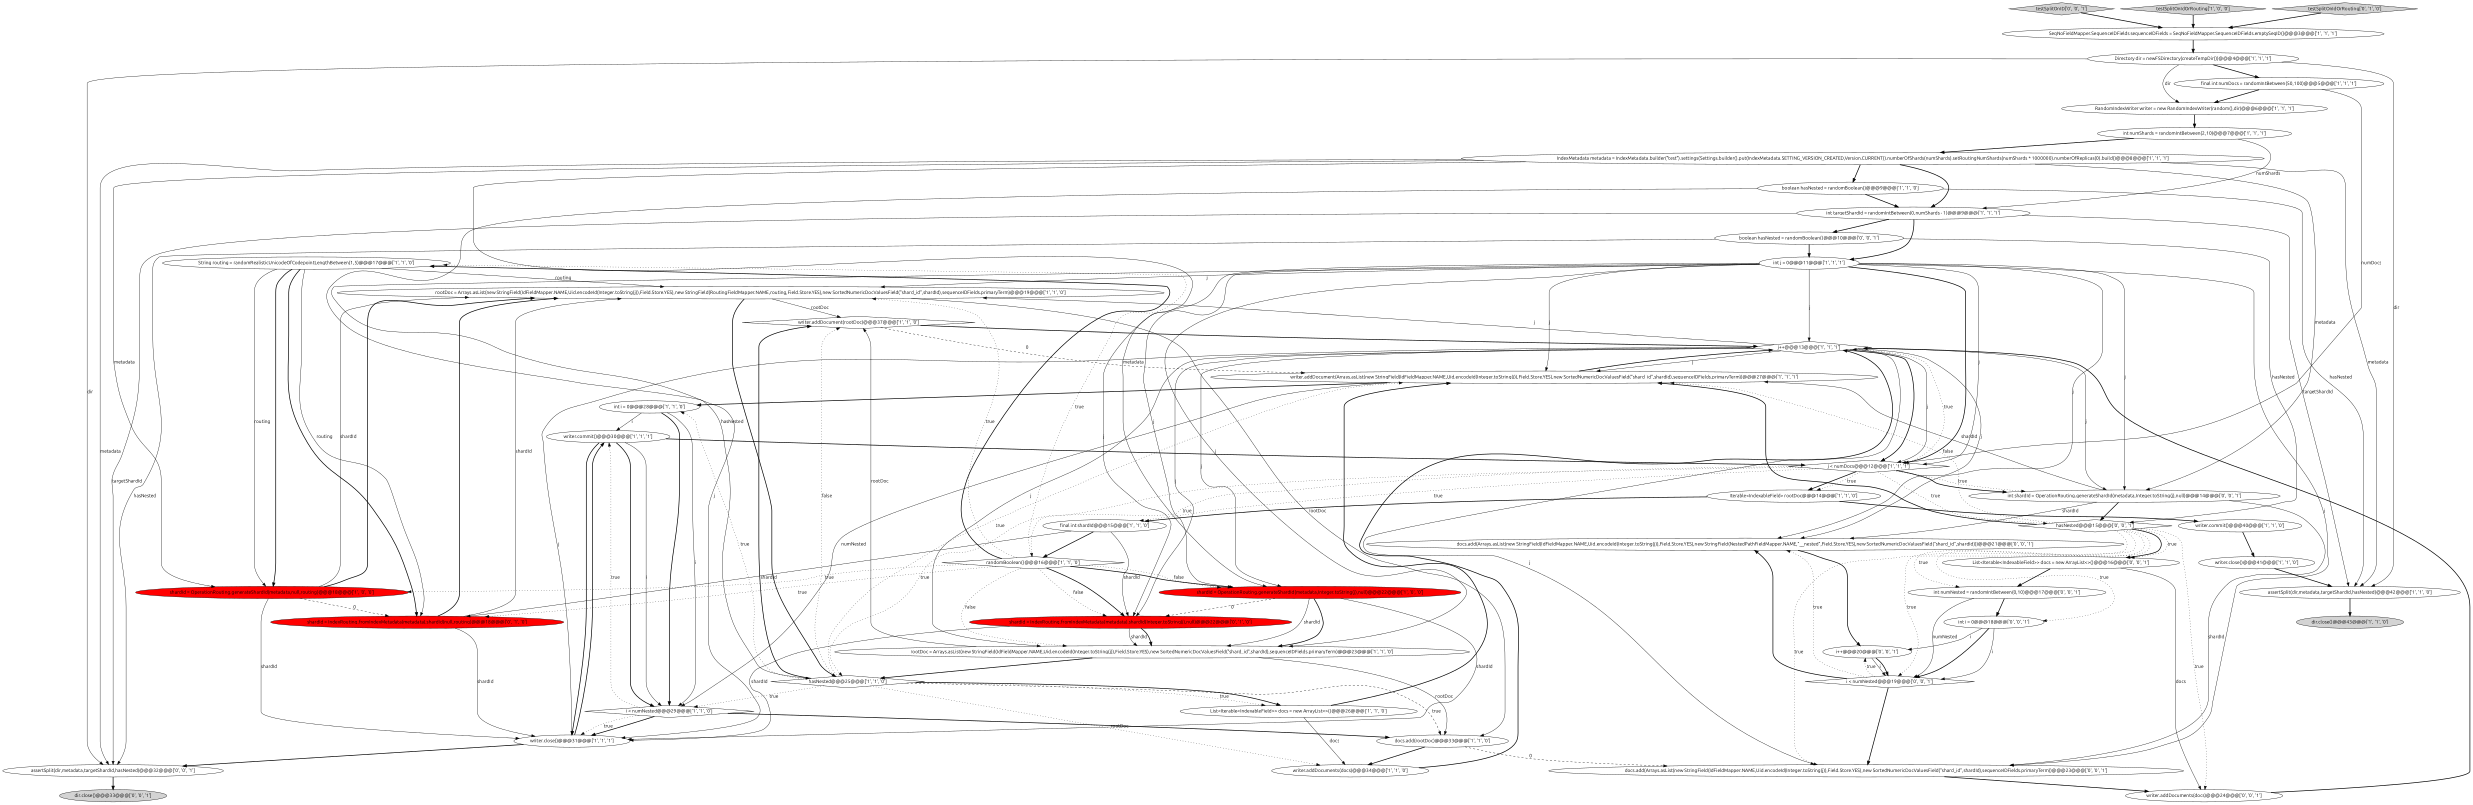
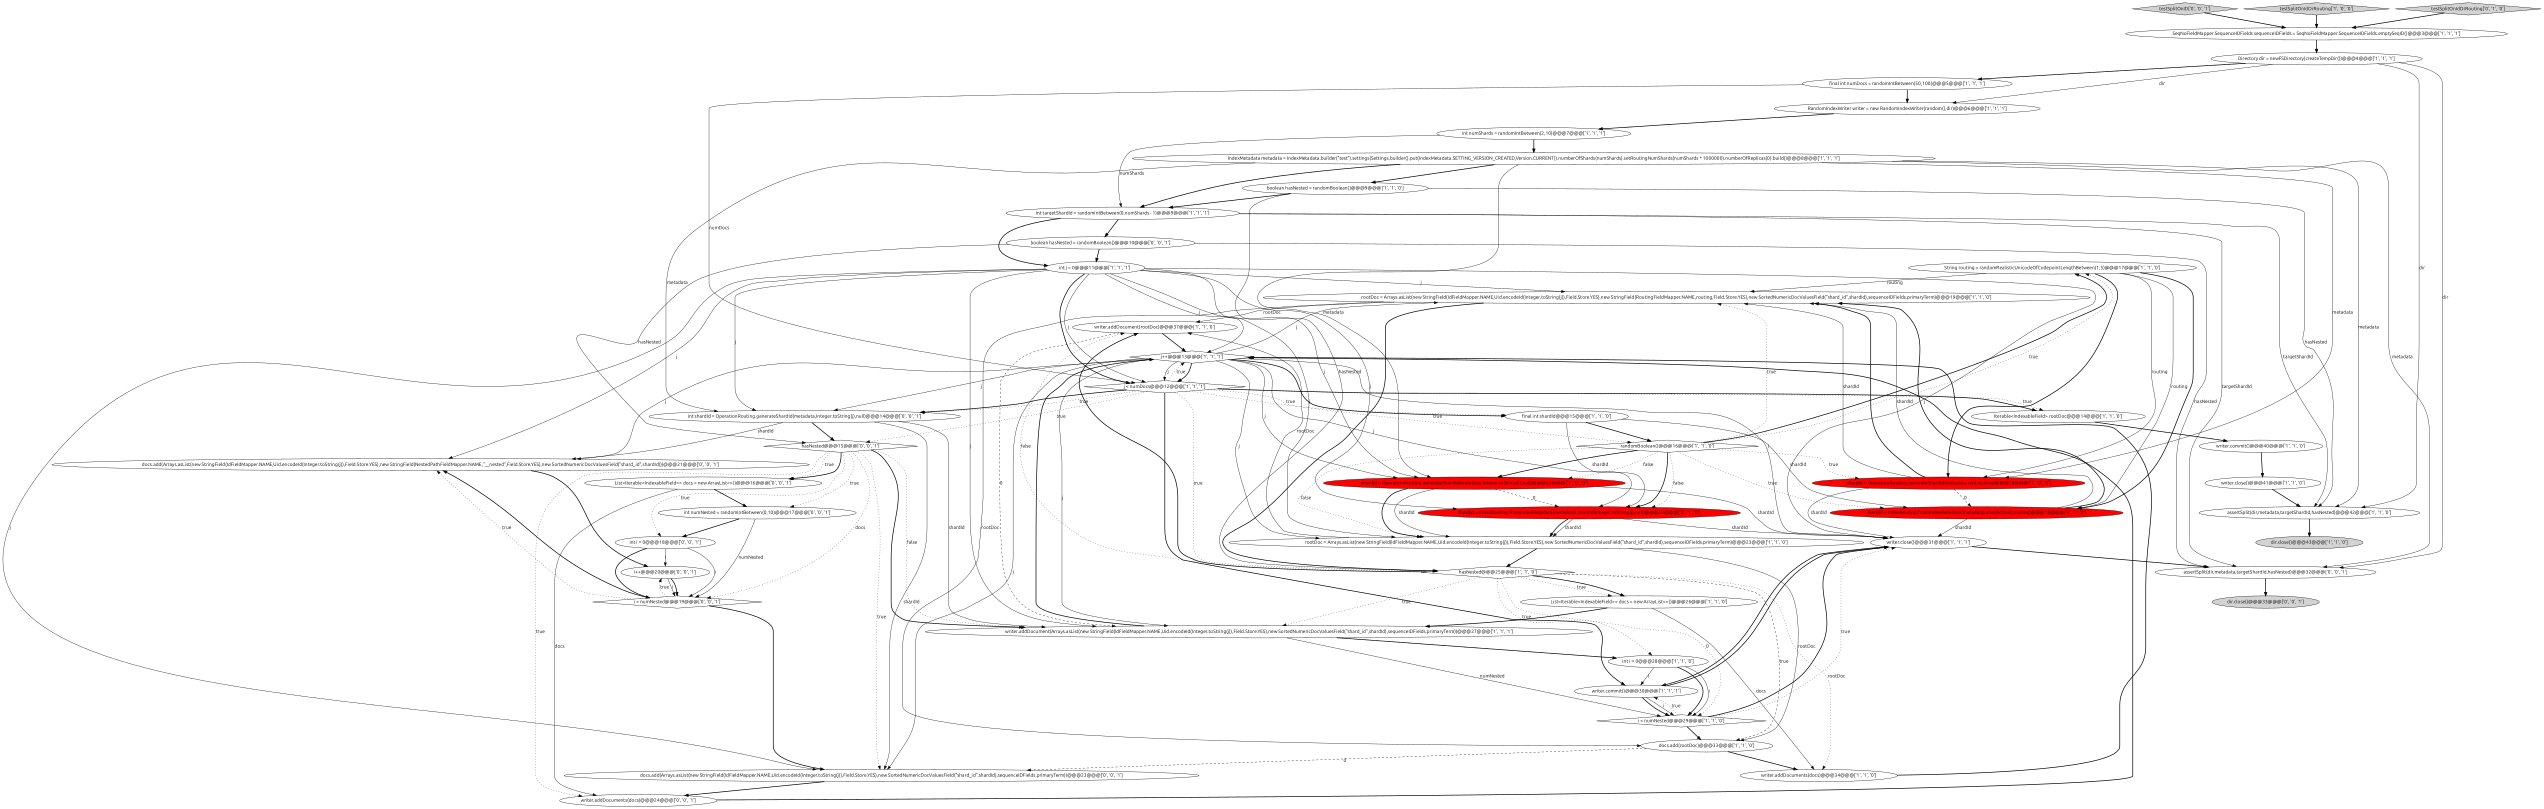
node "writer.addDocument(rootDoc)@@@37@@@['1', '1', '0']": shape diamond -> ellipse
edge "writer.commit()@@@30@@@['1', '1', '1']" -> "j < numDocs@@@12@@@['1', '1', '1']": reversed
edge "Iterable<IndexableField> rootDoc@@@14@@@['1', '1', '0']" -> "final int shardId@@@15@@@['1', '1', '0']": now "j++@@@13@@@['1', '1', '1']" -> "final int shardId@@@15@@@['1', '1', '0']"
edge "hasNested@@@15@@@['0', '0', '1']" -> "i < numNested@@@19@@@['0', '0', '1']": label "true" -> "docs"
edge "hasNested@@@25@@@['1', '1', '0']" -> "i < numNested@@@29@@@['1', '1', '0']": label "true" -> "0"
